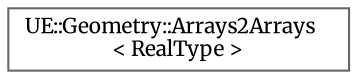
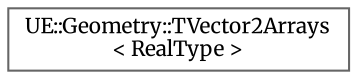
node "UE::Geometry::Arrays2Arrays < RealType >": label "UE::Geometry::Arrays2Arrays < RealType >" -> "UE::Geometry::TVector2Arrays < RealType >"
